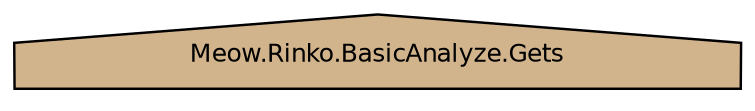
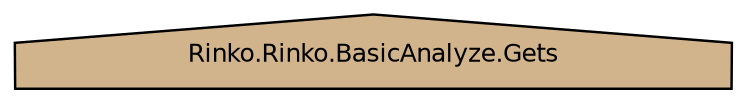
node "Meow.Rinko.BasicAnalyze.Gets": label "Meow.Rinko.BasicAnalyze.Gets" -> "Rinko.Rinko.BasicAnalyze.Gets"
